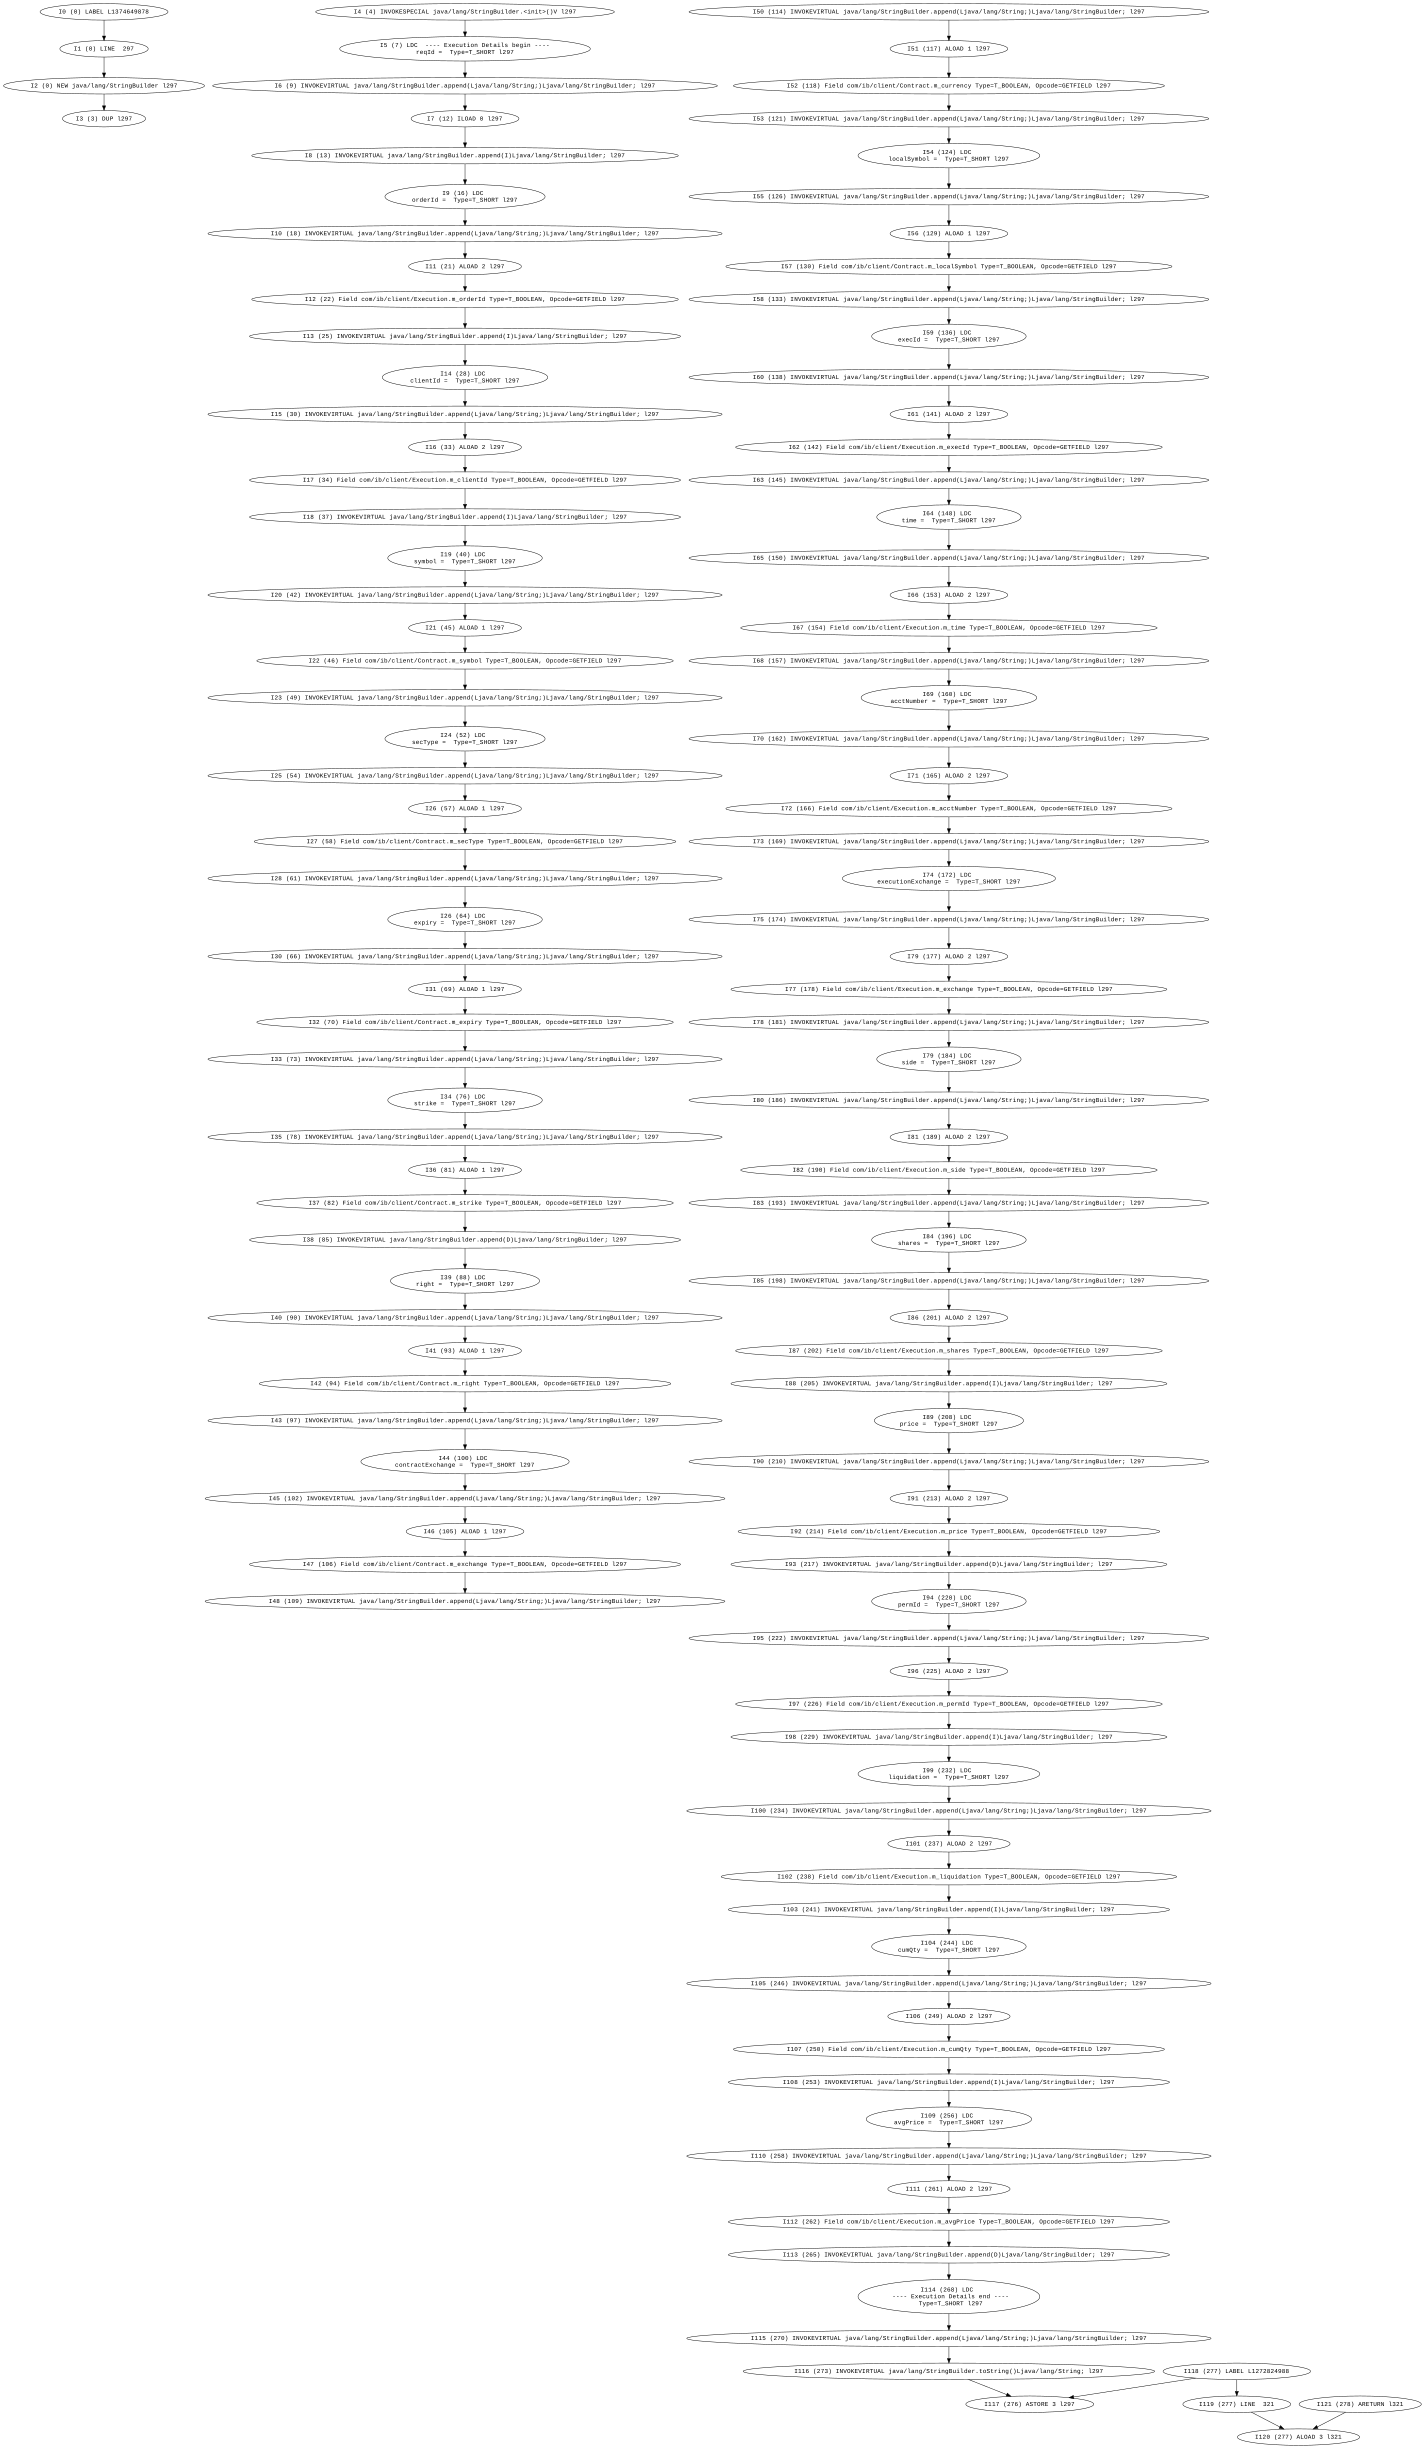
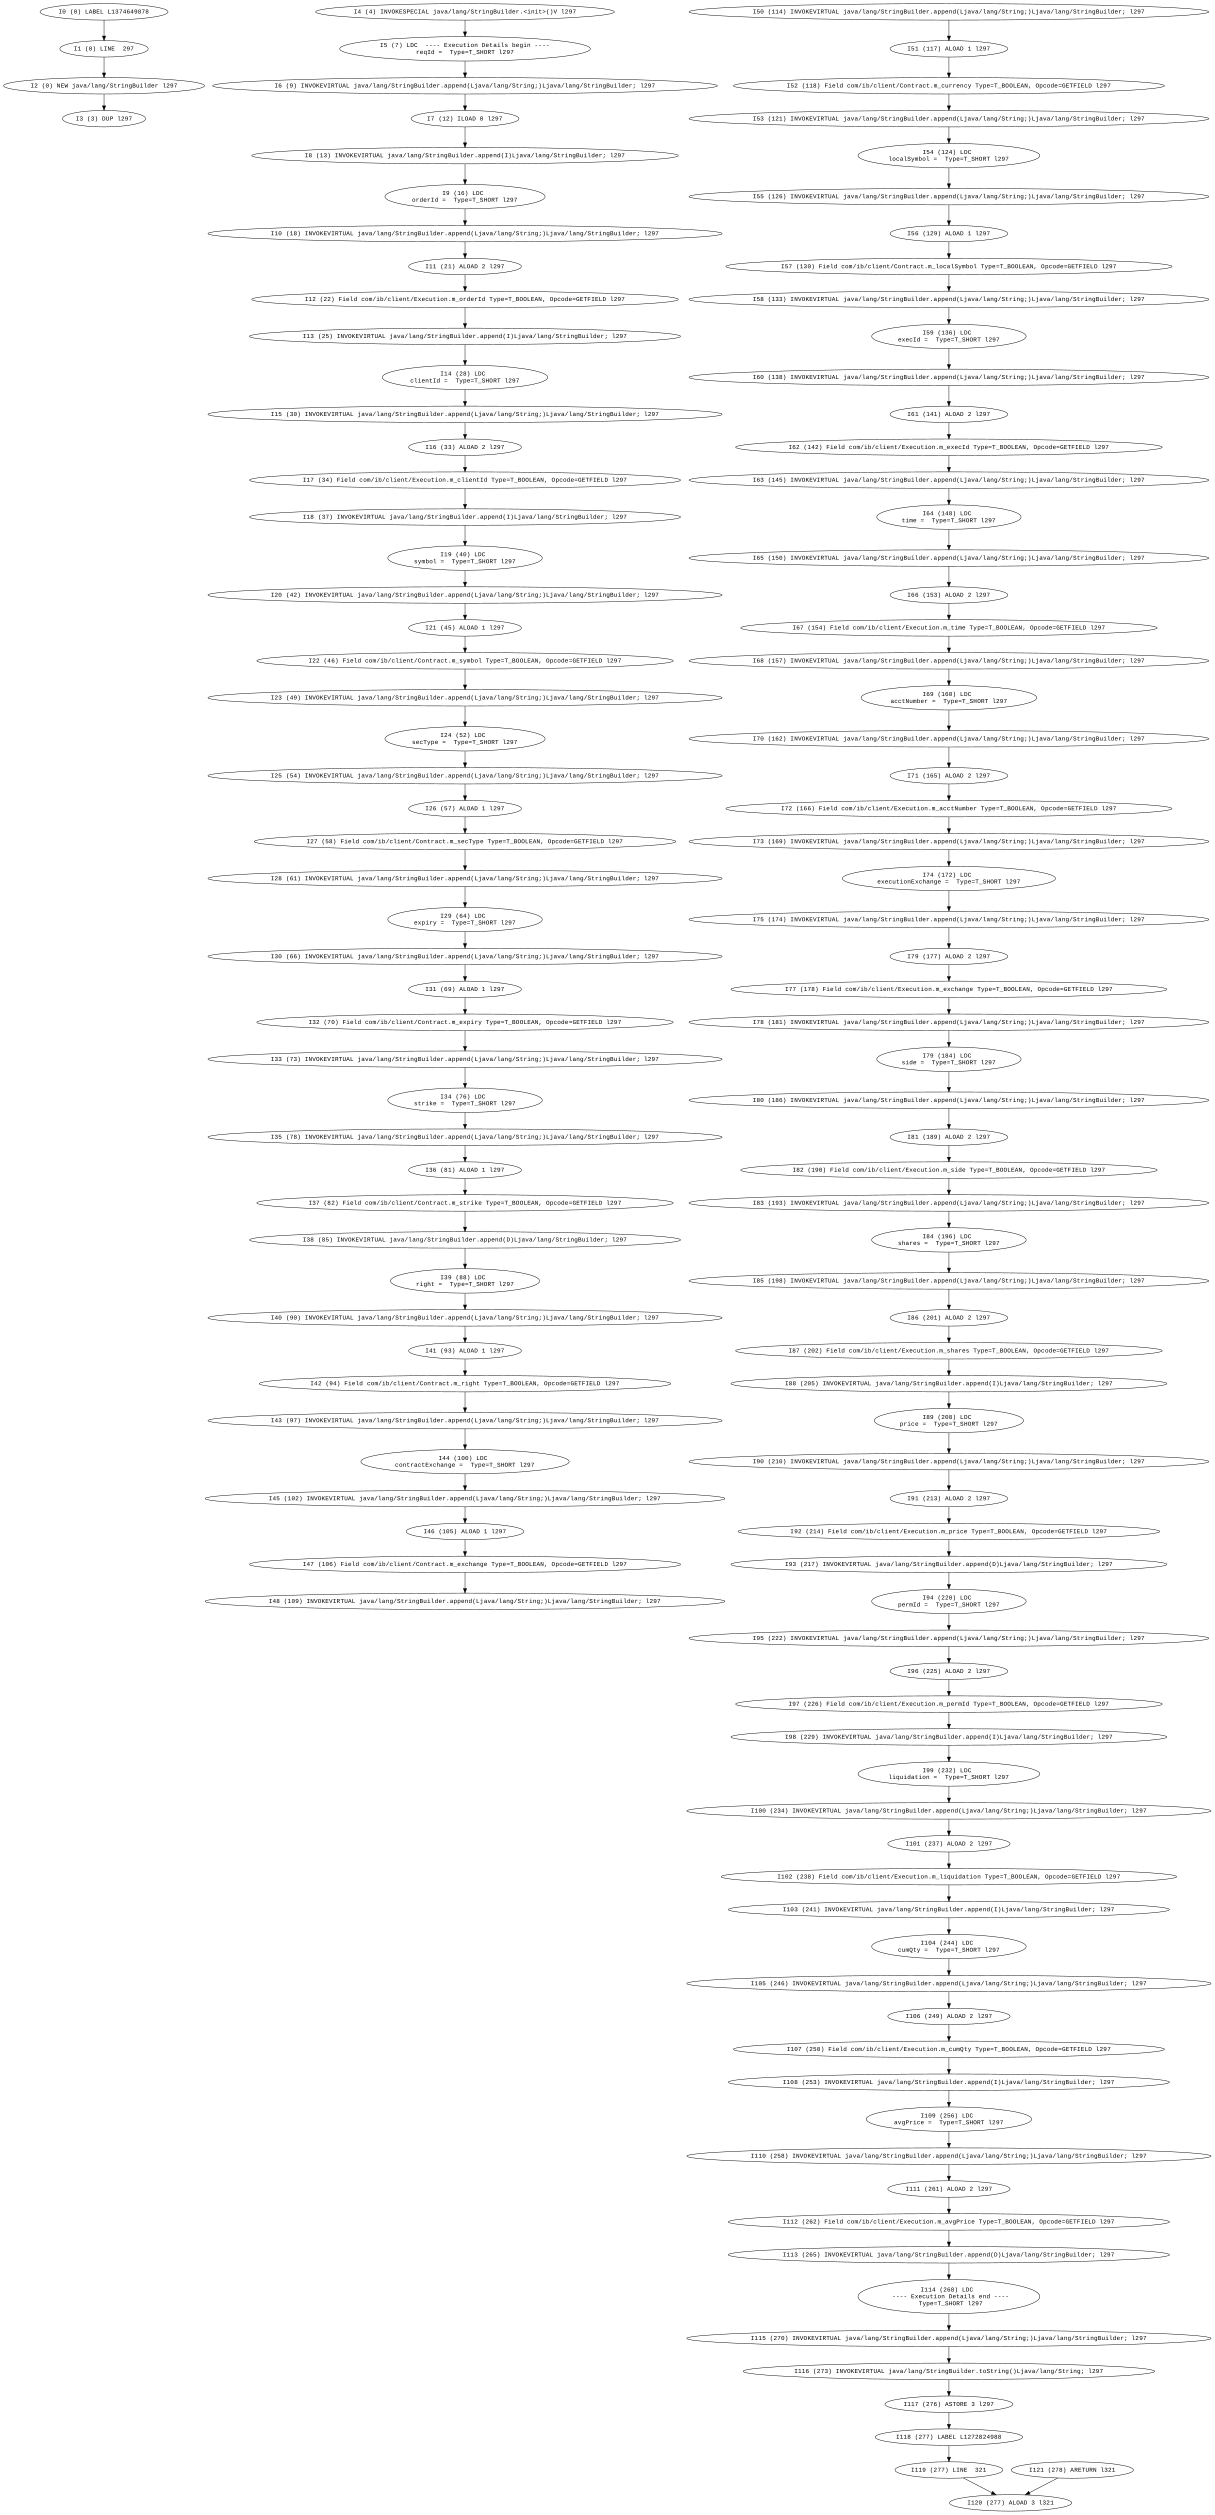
node "I26 (64) LDC expiry =  Type=T_SHORT l297": label "I26 (64) LDC expiry =  Type=T_SHORT l297" -> "I29 (64) LDC expiry =  Type=T_SHORT l297"
edge "I118 (277) LABEL L1272824988" -> "I117 (276) ASTORE 3 l297": reversed
